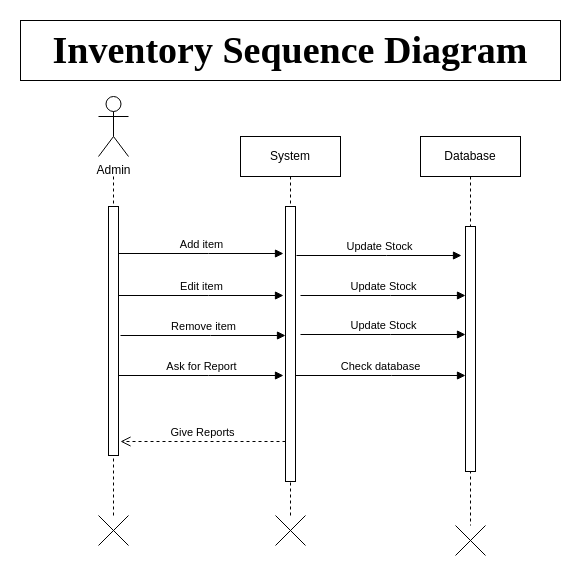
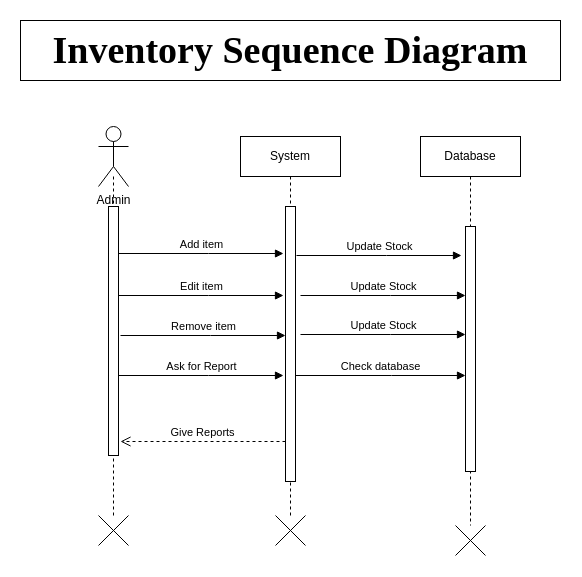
node "Admin": moved (114, 127) -> (114, 157)
